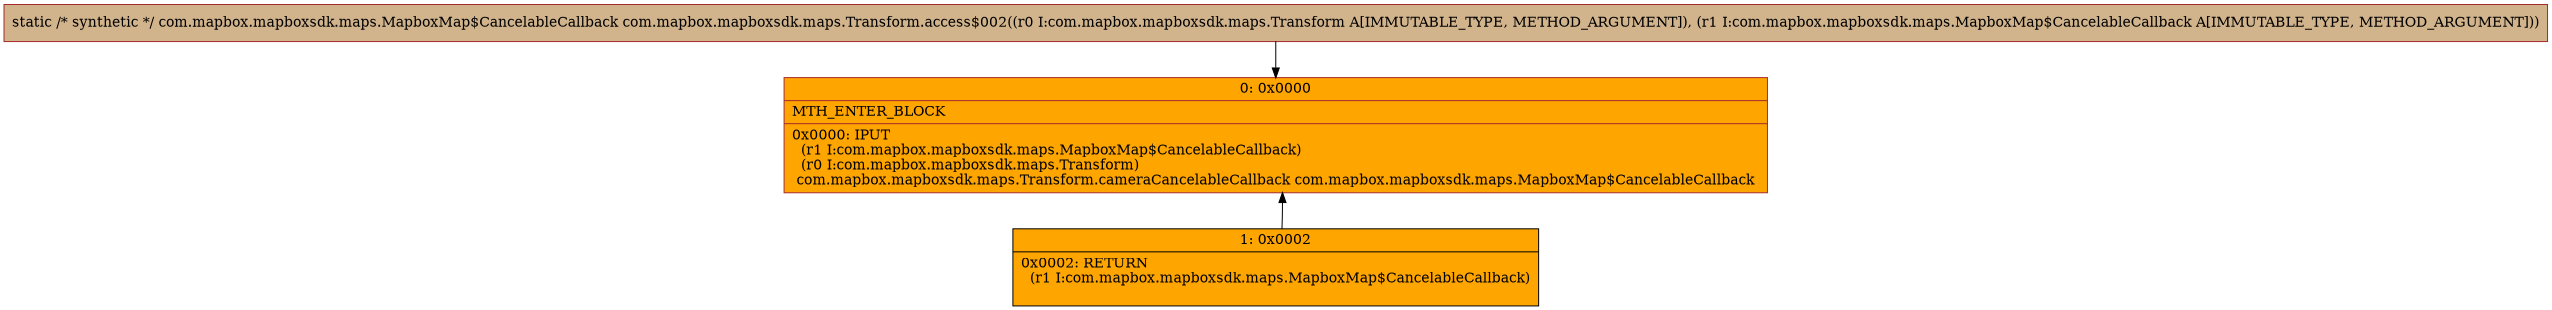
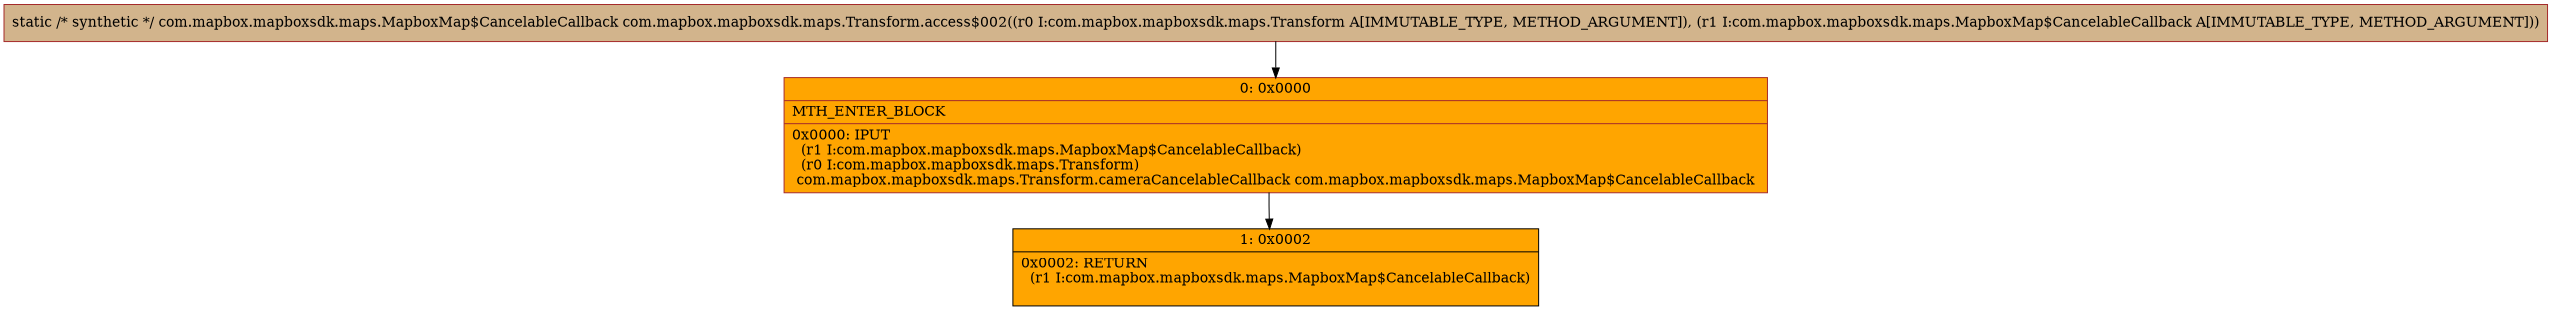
edge "1: 0x0002" -> "0: 0x0000": reversed
